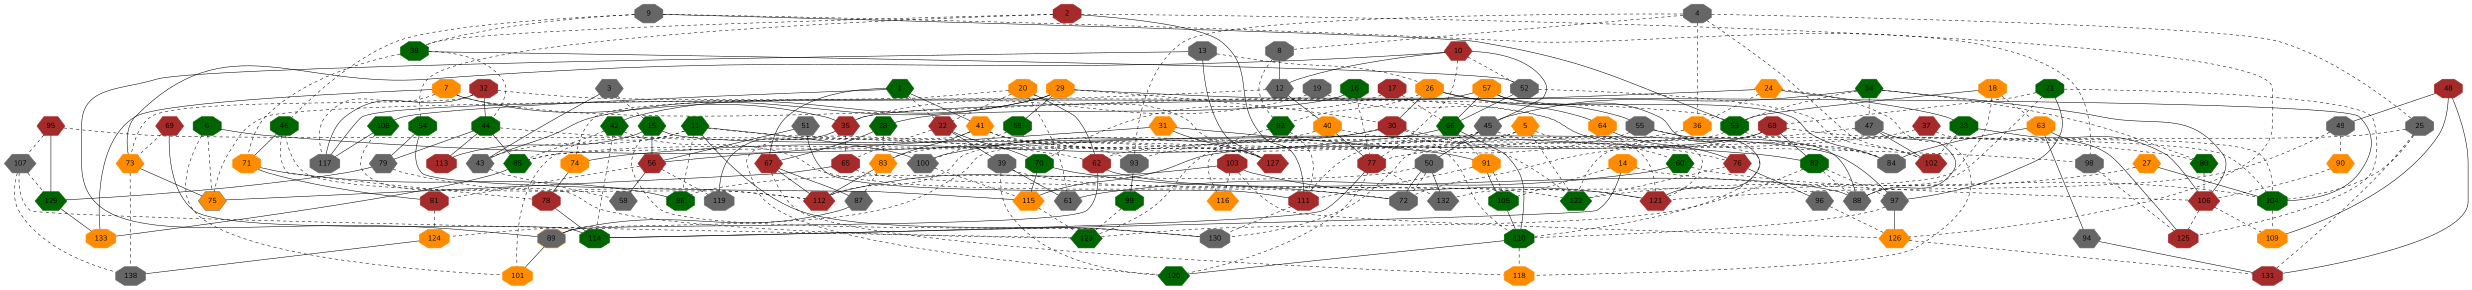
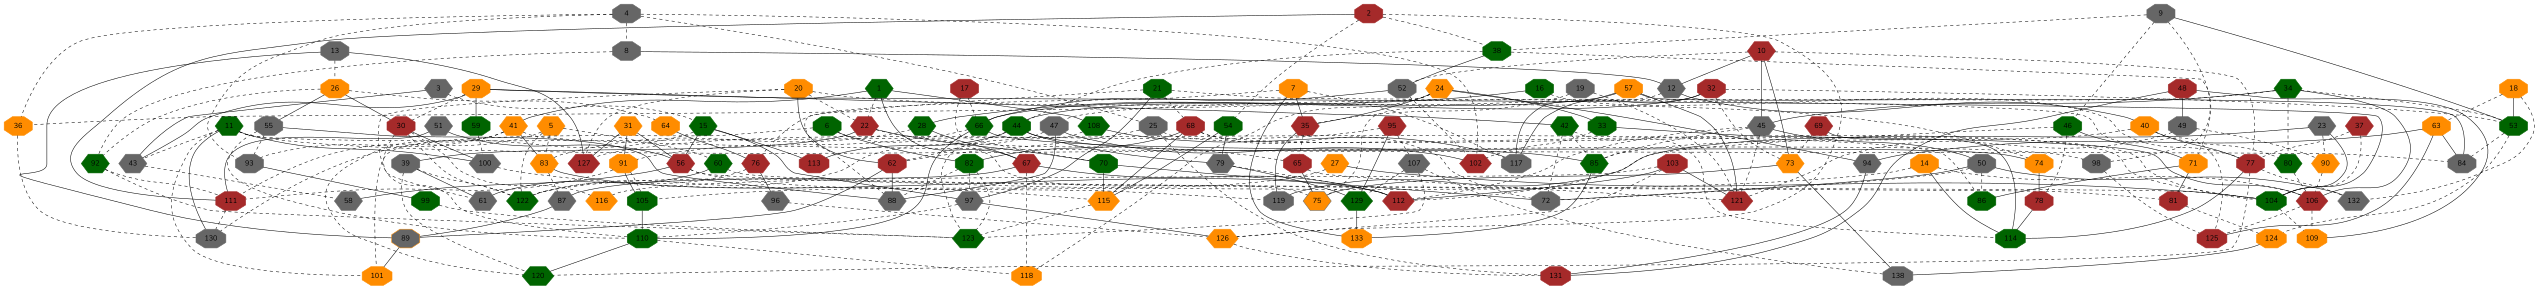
edge "26" -- "64": style solid -> dashed
edge "24" -- "94": added
node "23": added
edge "73" -- "138": style dashed -> solid
